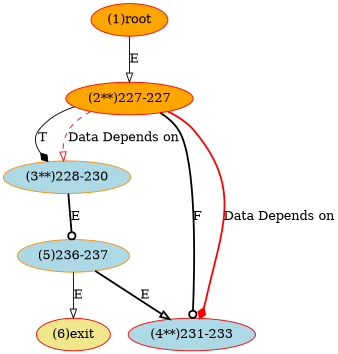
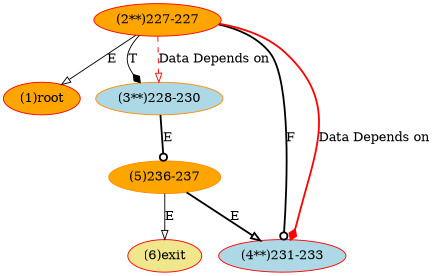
edge "(1)root" -> "(2**)227-227": reversed
node "(5)236-237": fillcolor lightblue -> orange
